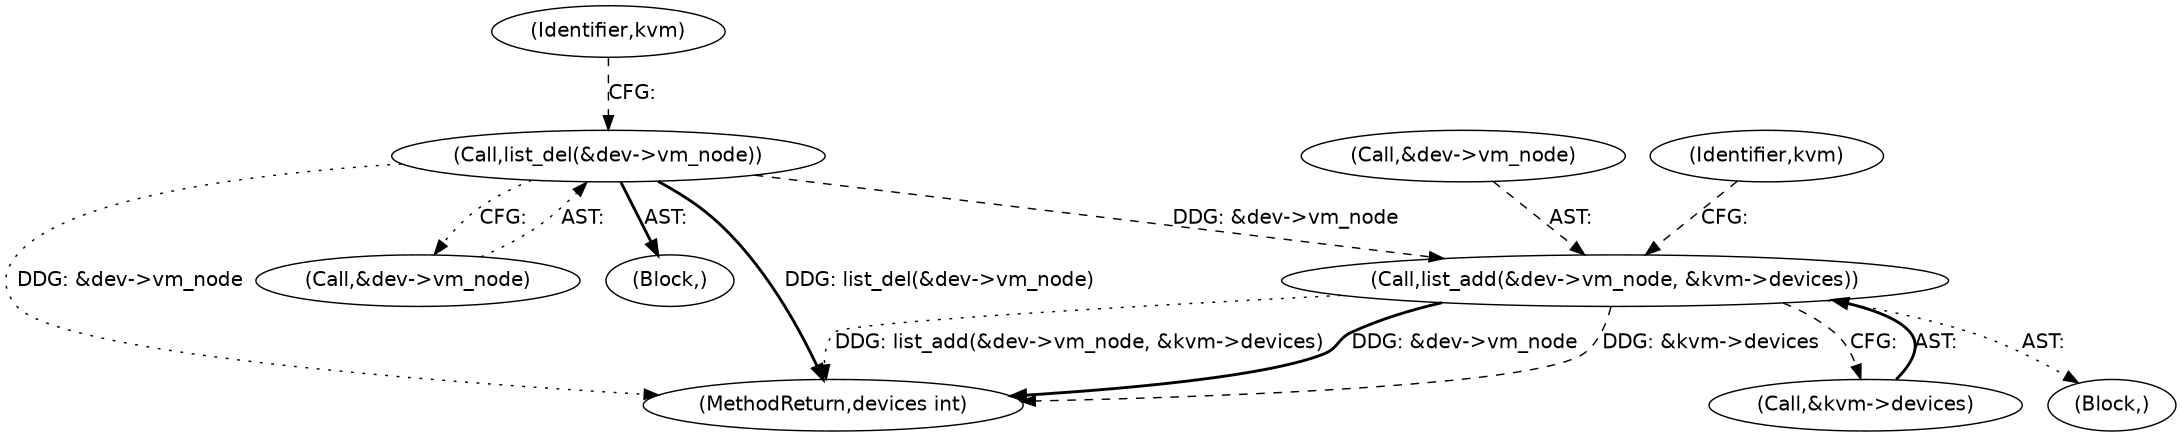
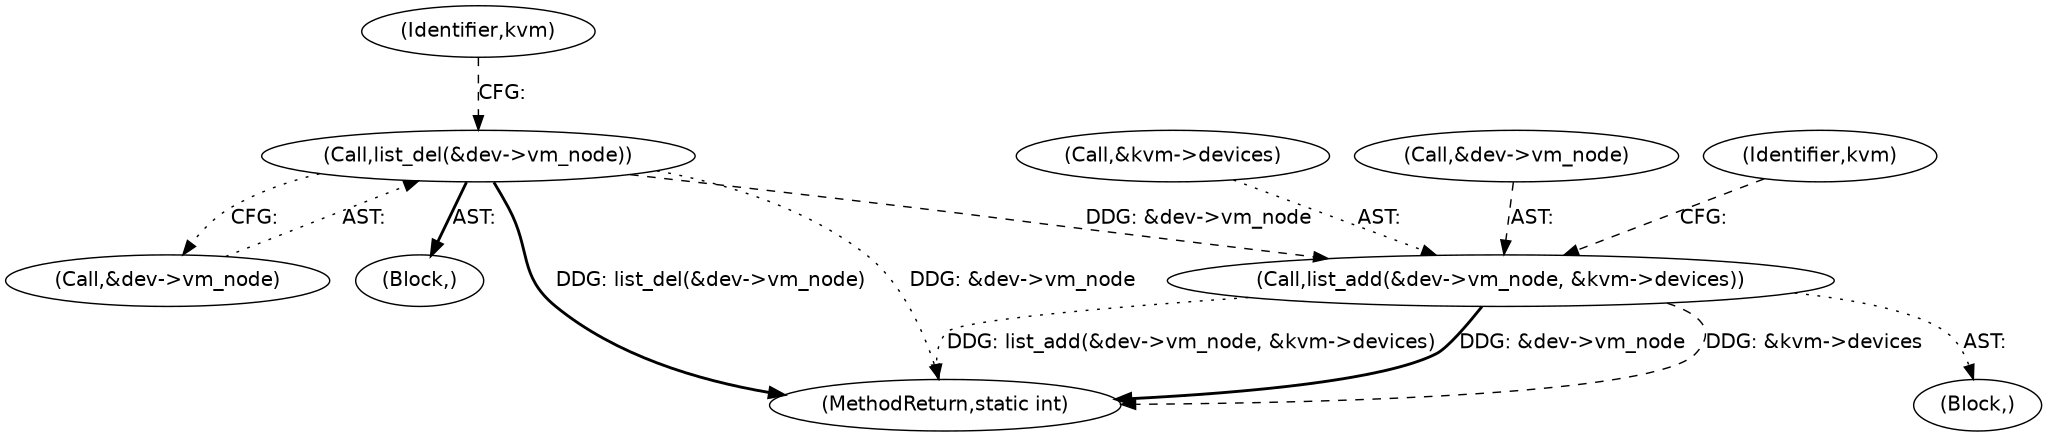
edge "(Call,list_add(&dev->vm_node, &kvm->devices))" -> "(Call,&kvm->devices)": removed, label "CFG:"
edge "(Call,&kvm->devices)" -> "(Call,list_add(&dev->vm_node, &kvm->devices))": style bold -> dotted
node "(MethodReturn,devices int)": label "(MethodReturn,devices int)" -> "(MethodReturn,static int)"
